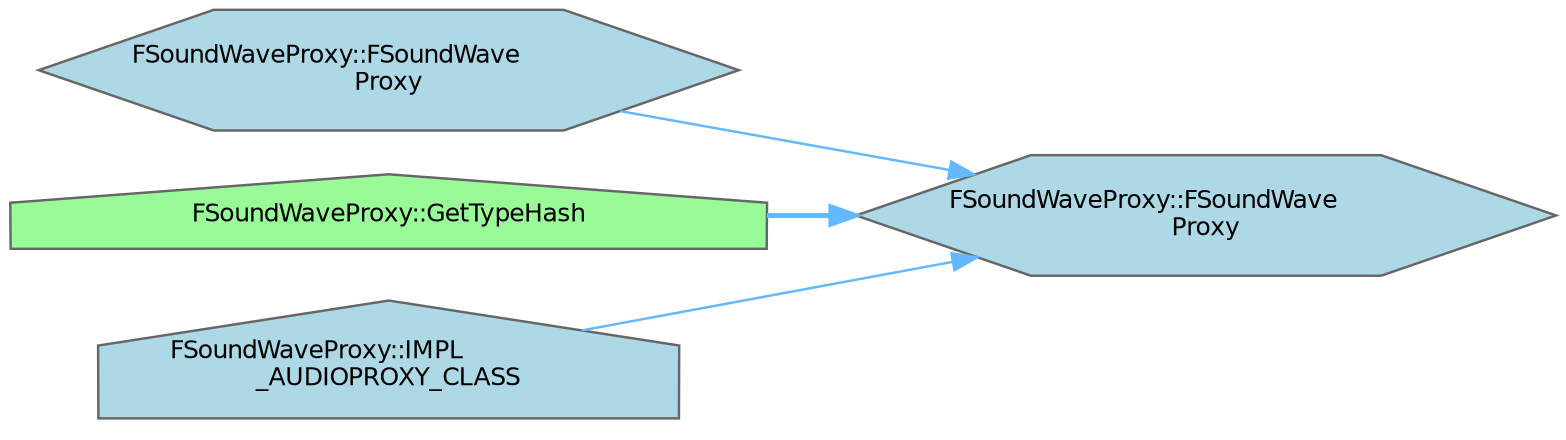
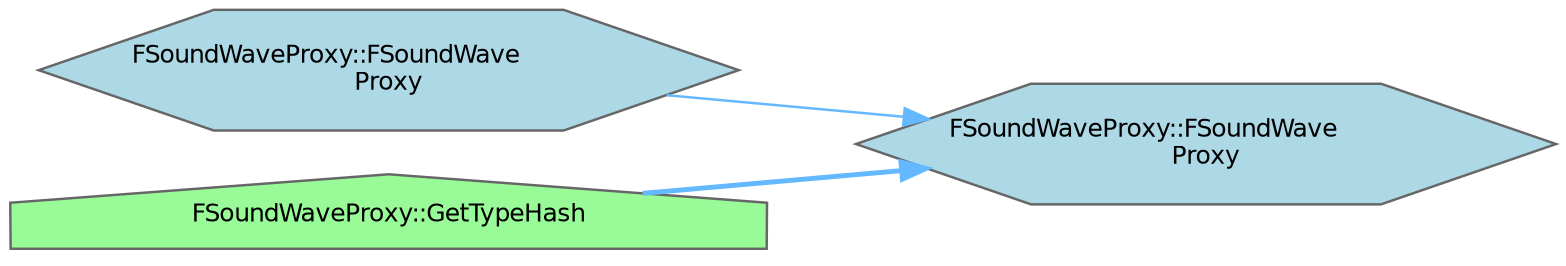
node "FSoundWaveProxy::IMPL _AUDIOPROXY_CLASS": removed
